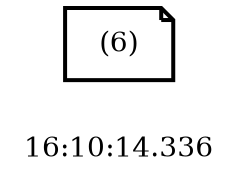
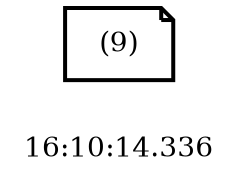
node "(6)": label "(6)" -> "(9)"
